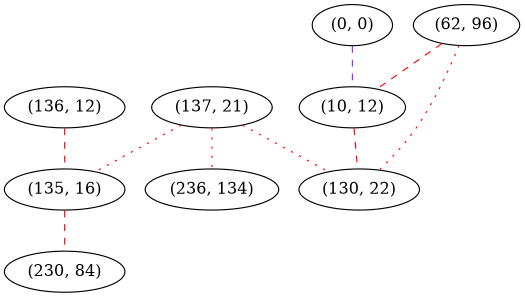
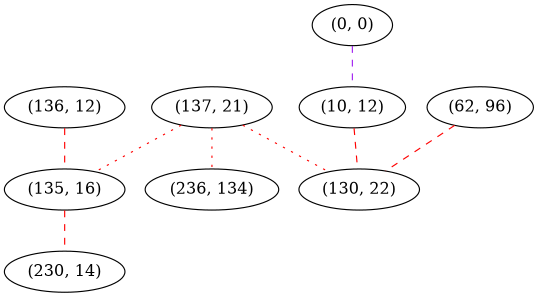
edge "(62, 96)" -- "(10, 12)": removed
edge "(62, 96)" -- "(130, 22)": style dotted -> dashed
node "(230, 84)": label "(230, 84)" -> "(230, 14)"
